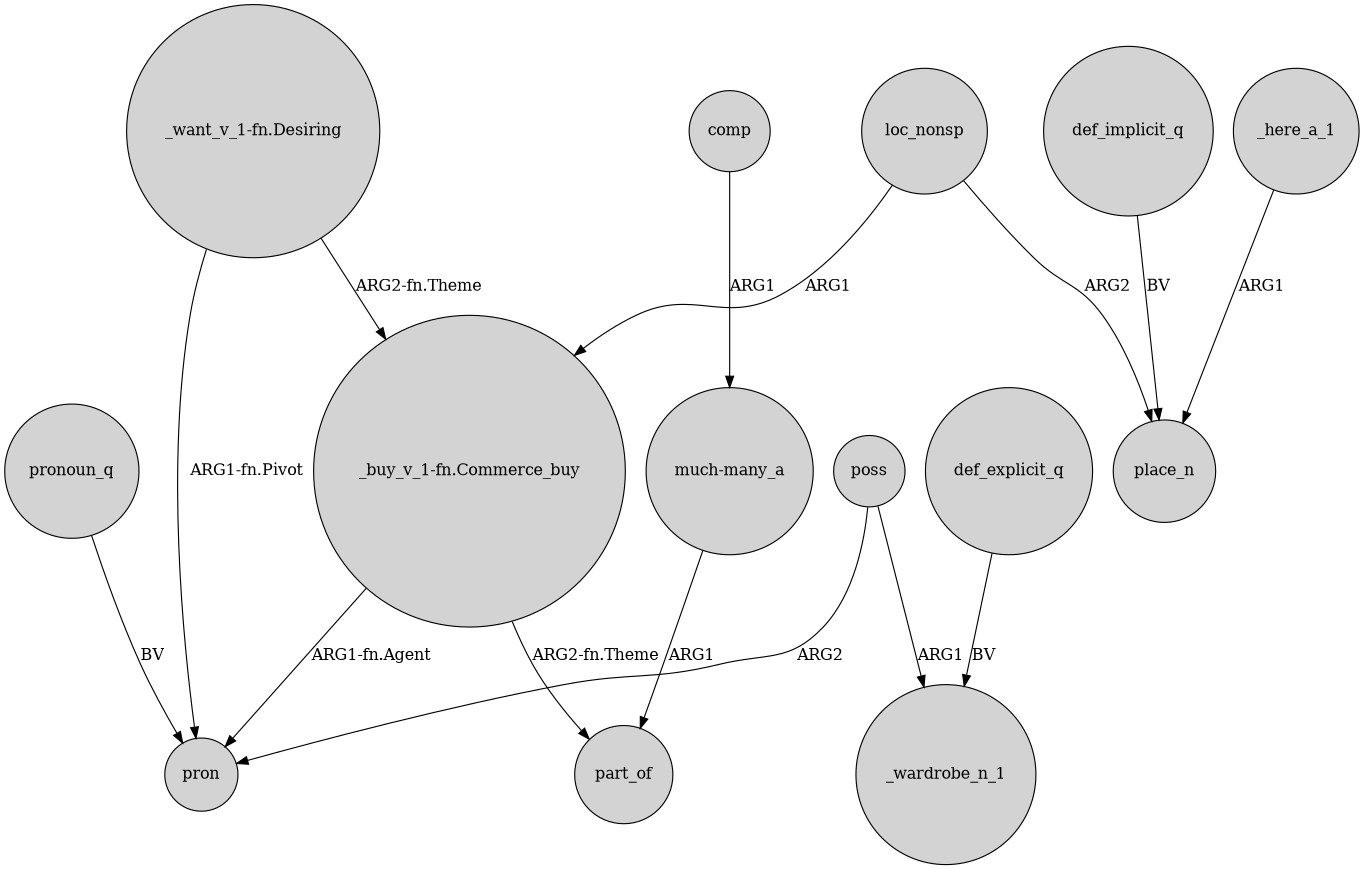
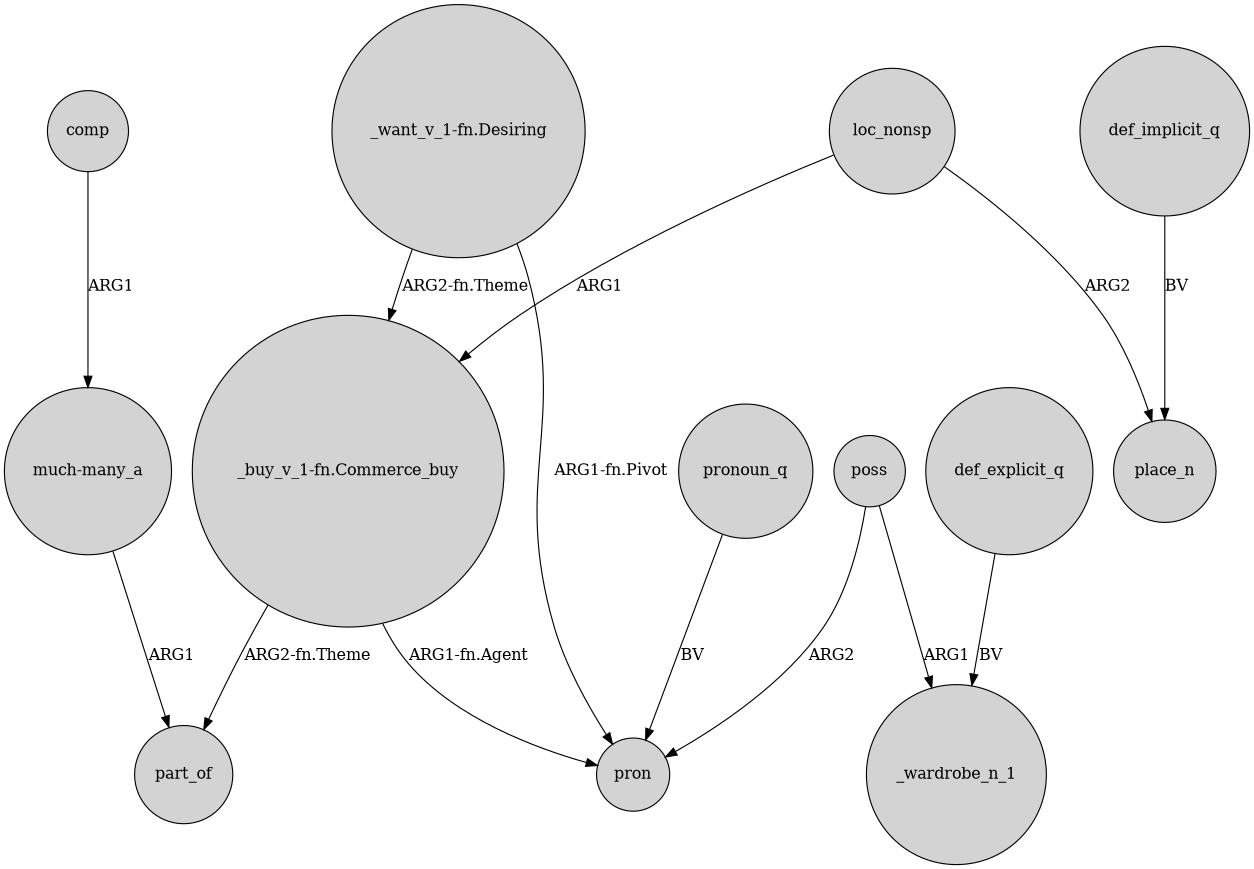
node "_here_a_1": removed
